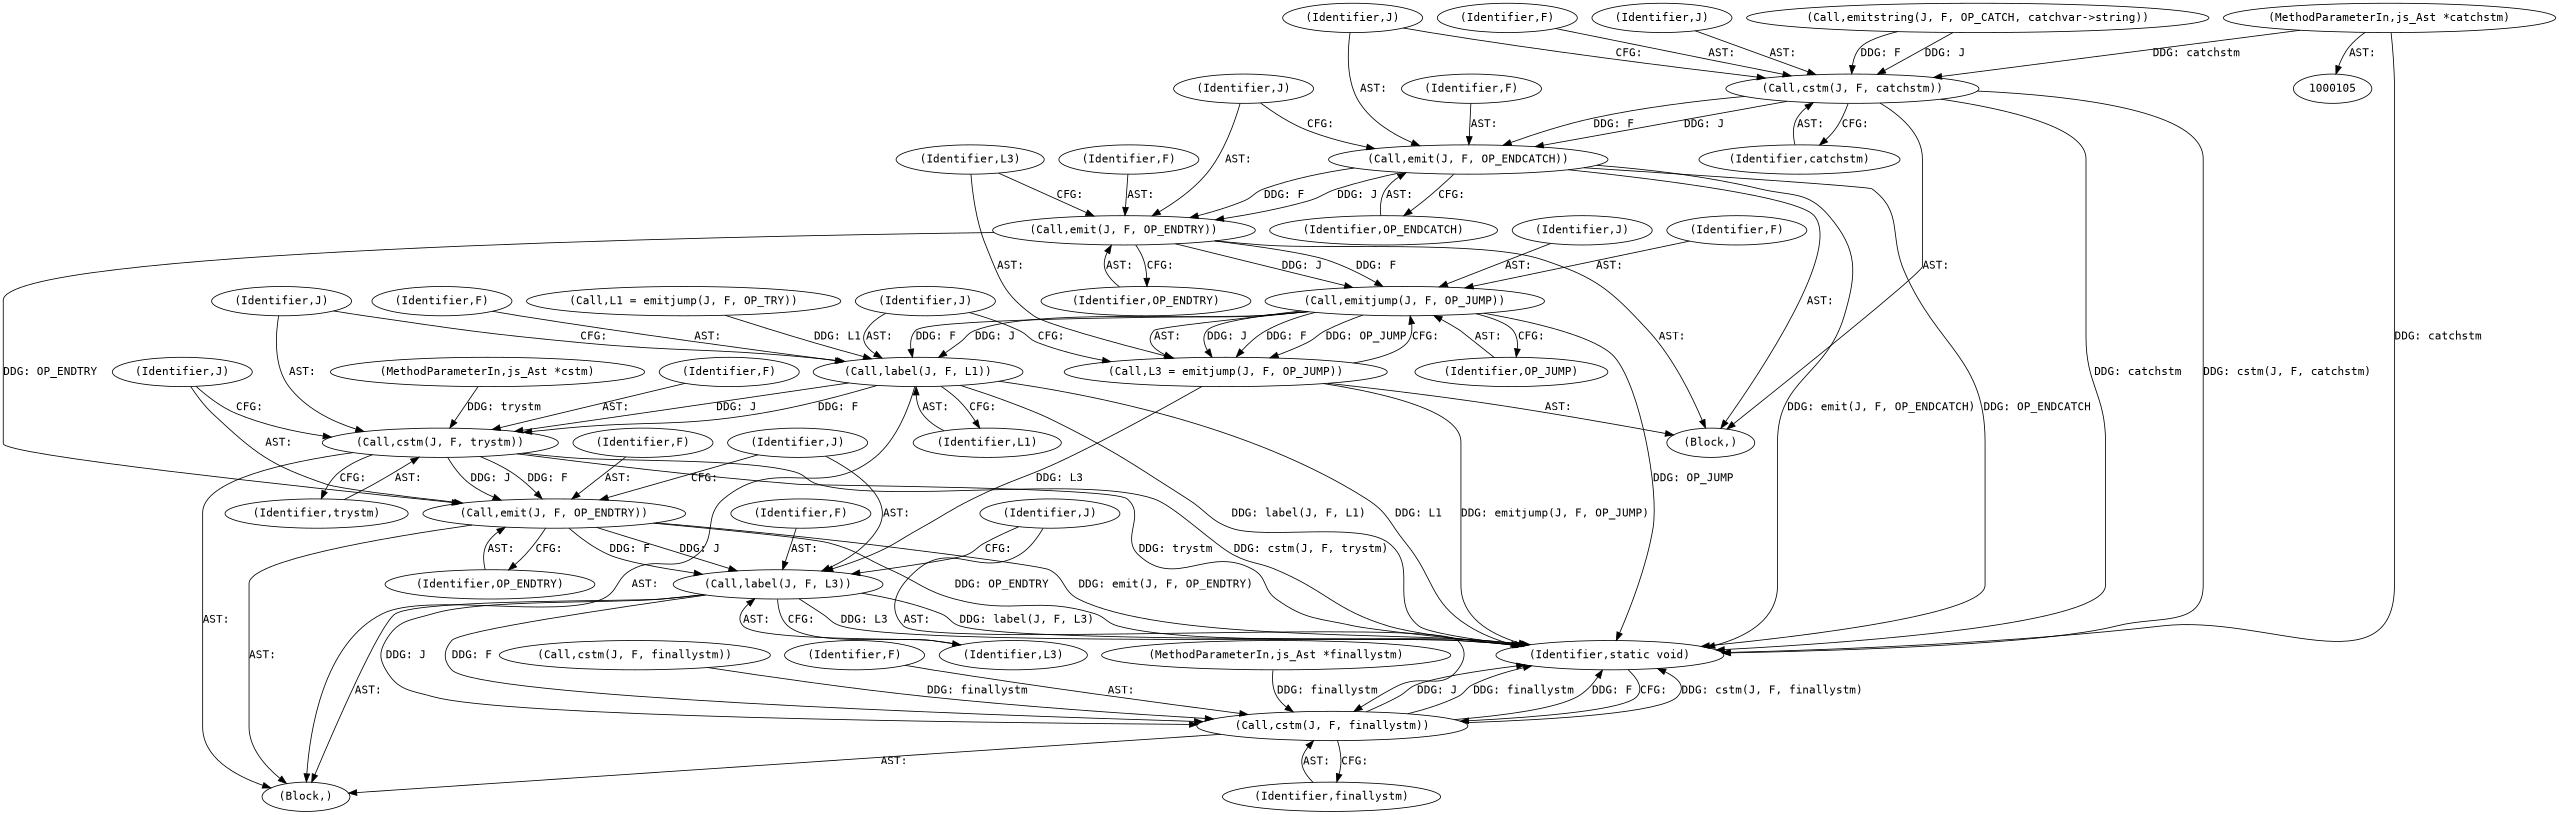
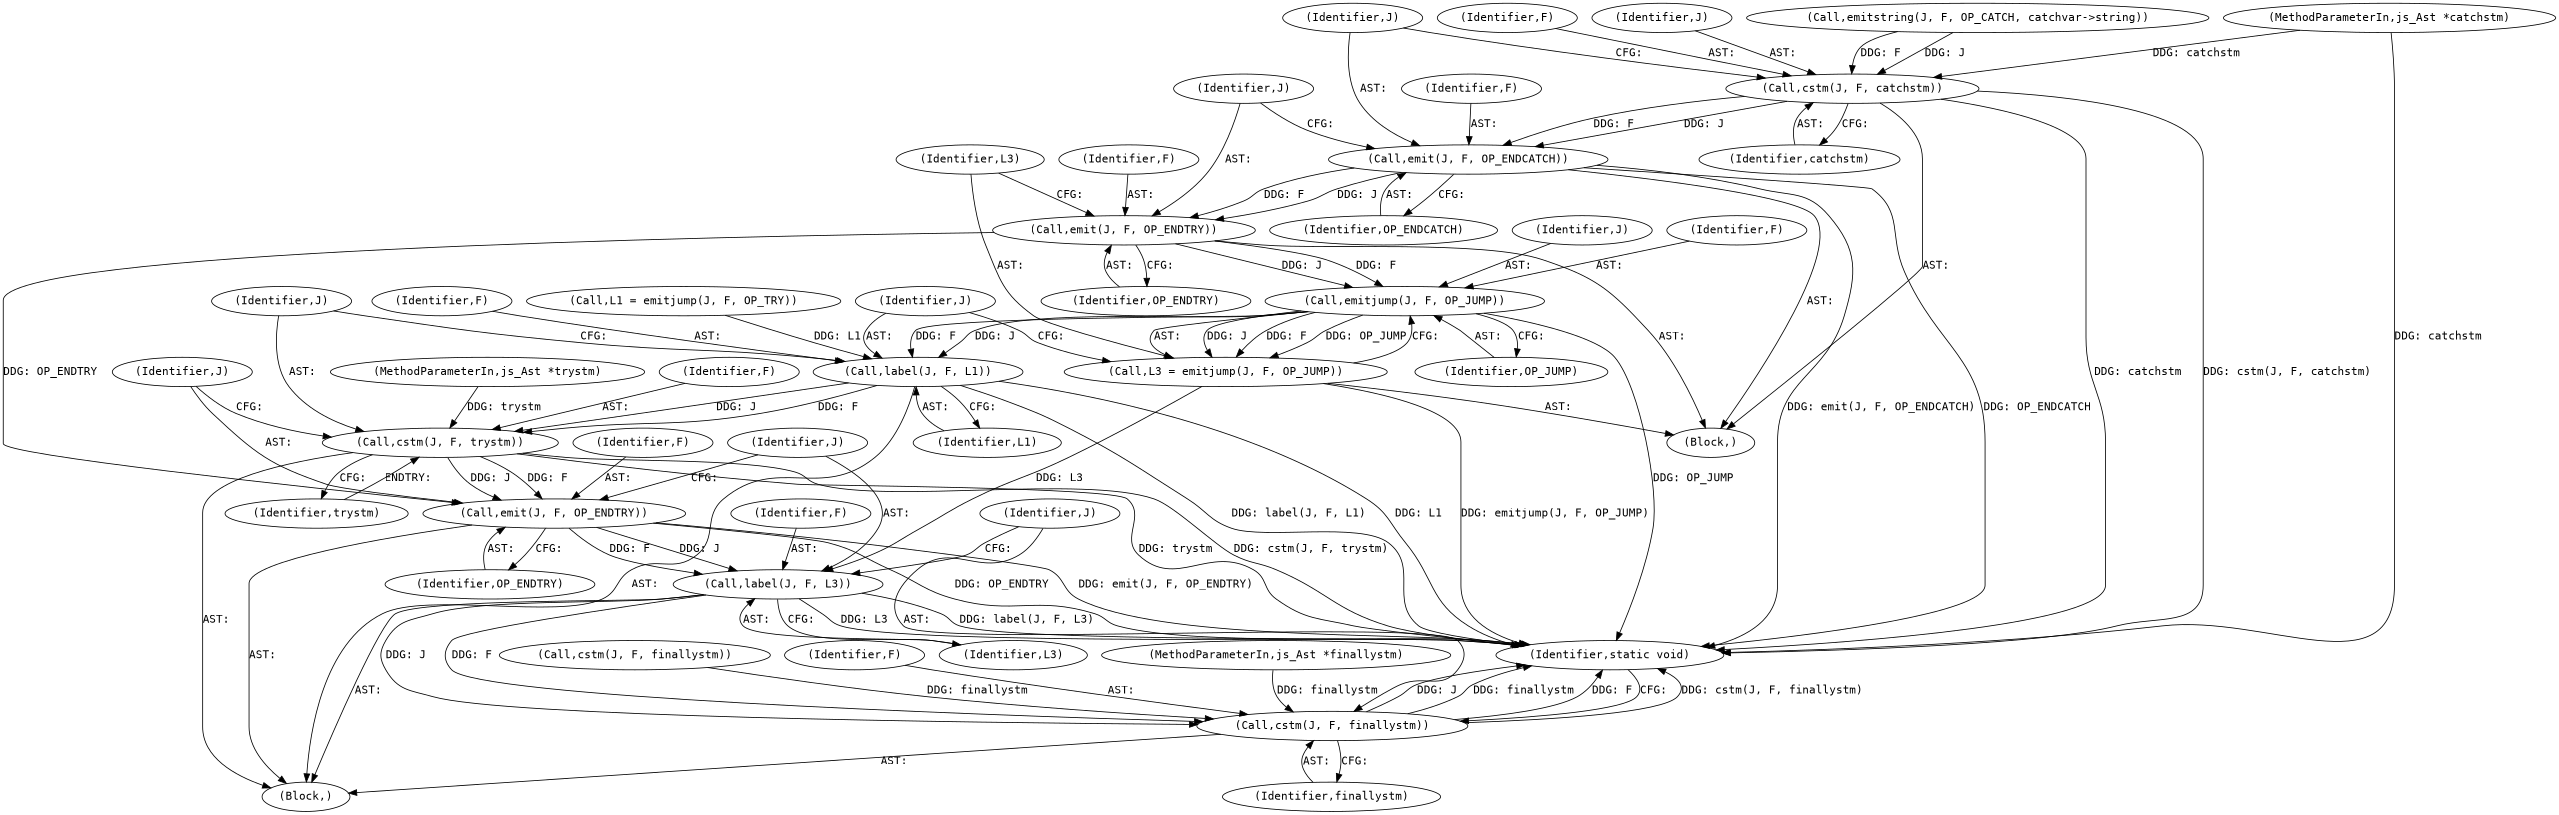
node "1000105": removed
node "(MethodParameterIn,js_Ast *cstm)": label "(MethodParameterIn,js_Ast *cstm)" -> "(MethodParameterIn,js_Ast *trystm)"
edge "(Identifier,trystm)" -> "(Call,cstm(J, F, trystm))": label "AST: " -> "ENDTRY: "
